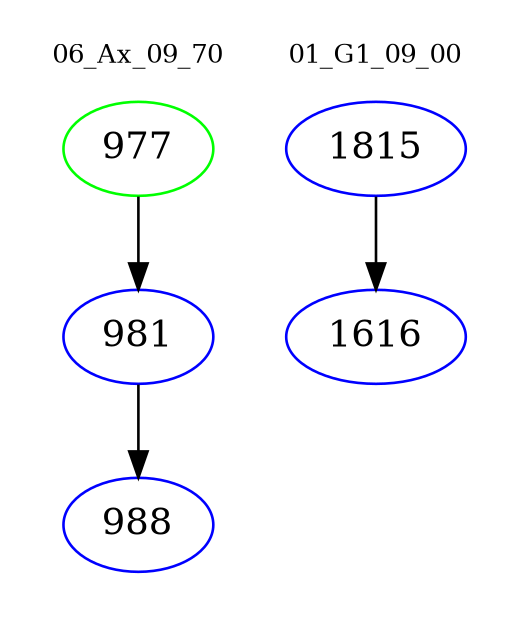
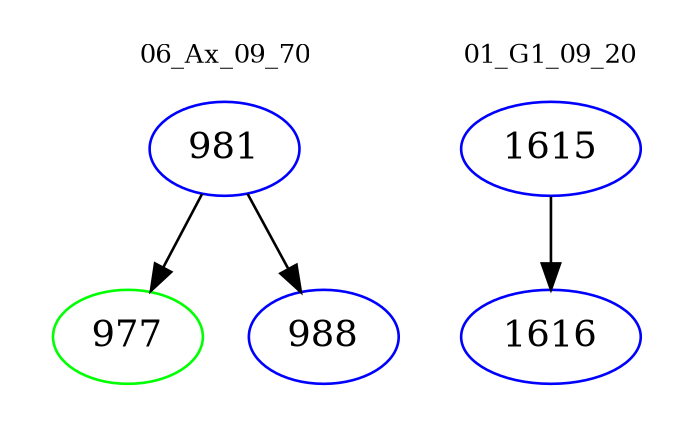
cluster "01_G1_09_00": label "01_G1_09_00" -> "01_G1_09_20"
node "1815": label "1815" -> "1615"
edge "977" -> "981": reversed
